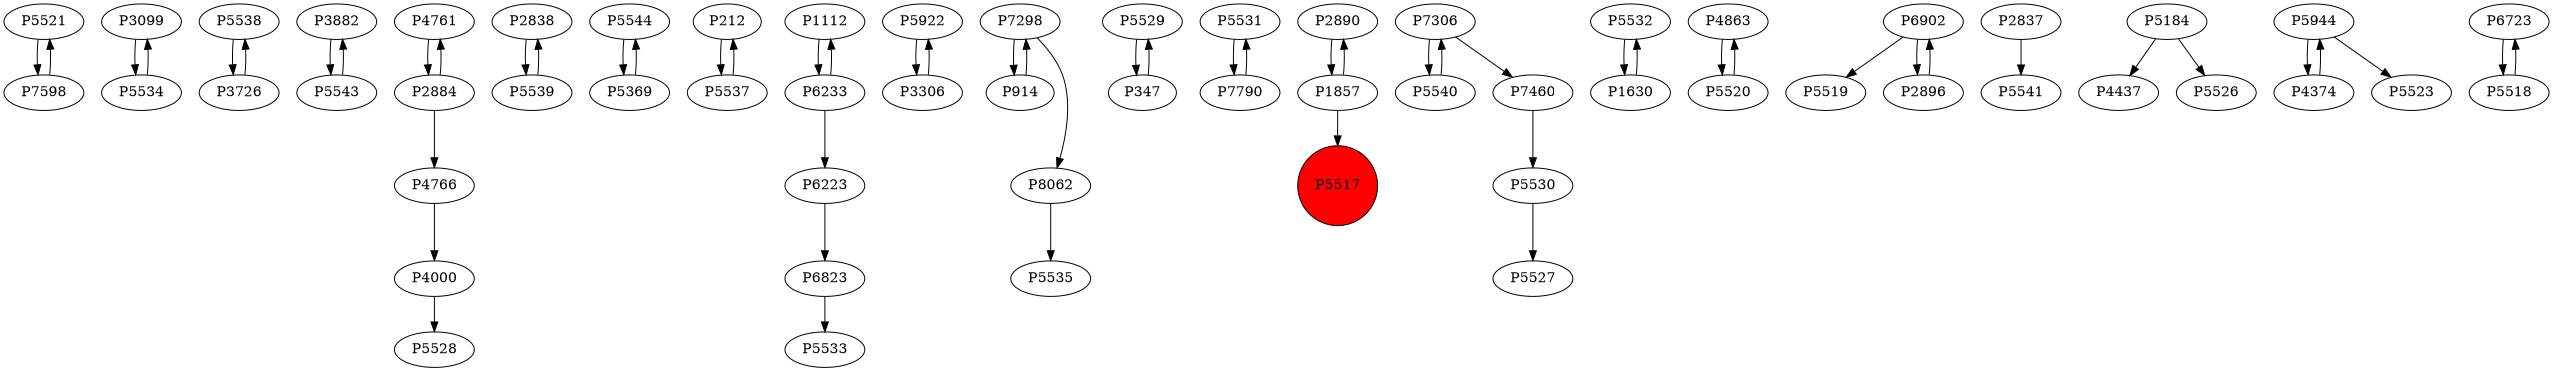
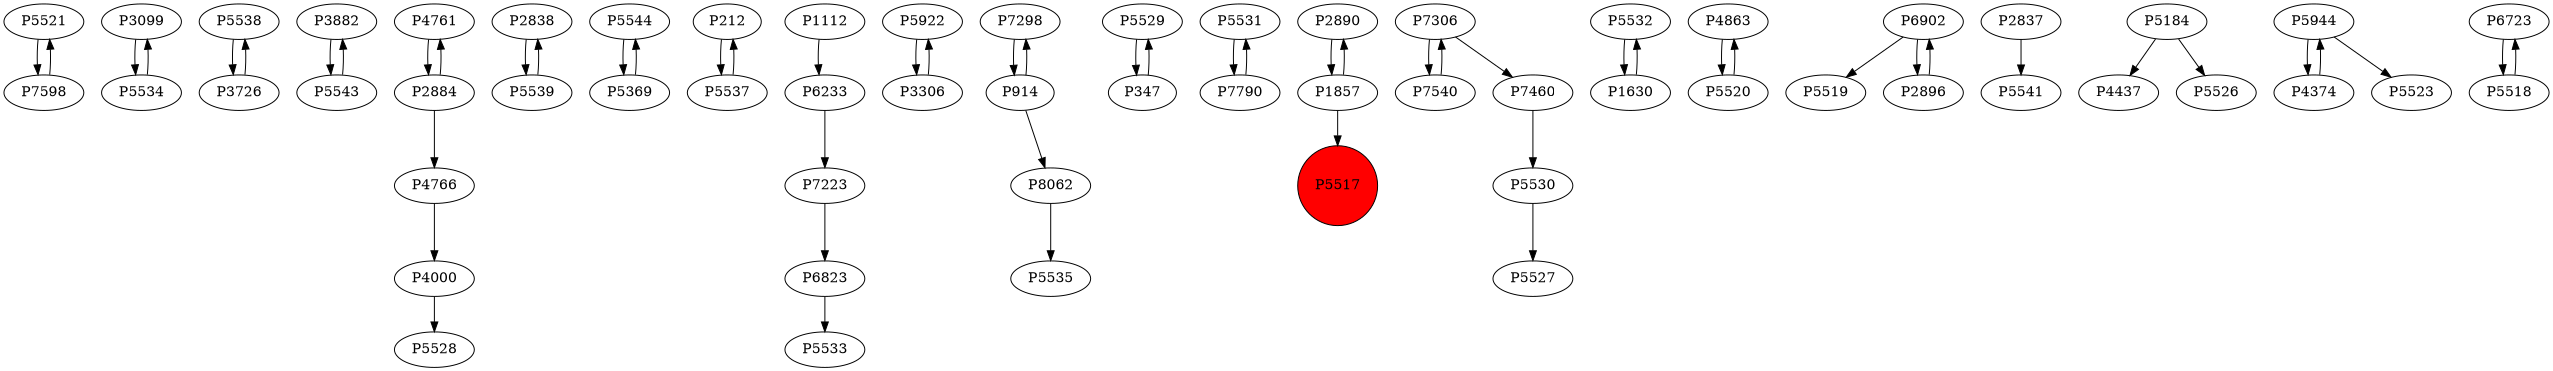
edge "P6233" -> "P1112": removed
node "P5540": label "P5540" -> "P7540"
edge "P7298" -> "P8062": now "P914" -> "P8062"
node "P6223": label "P6223" -> "P7223"
